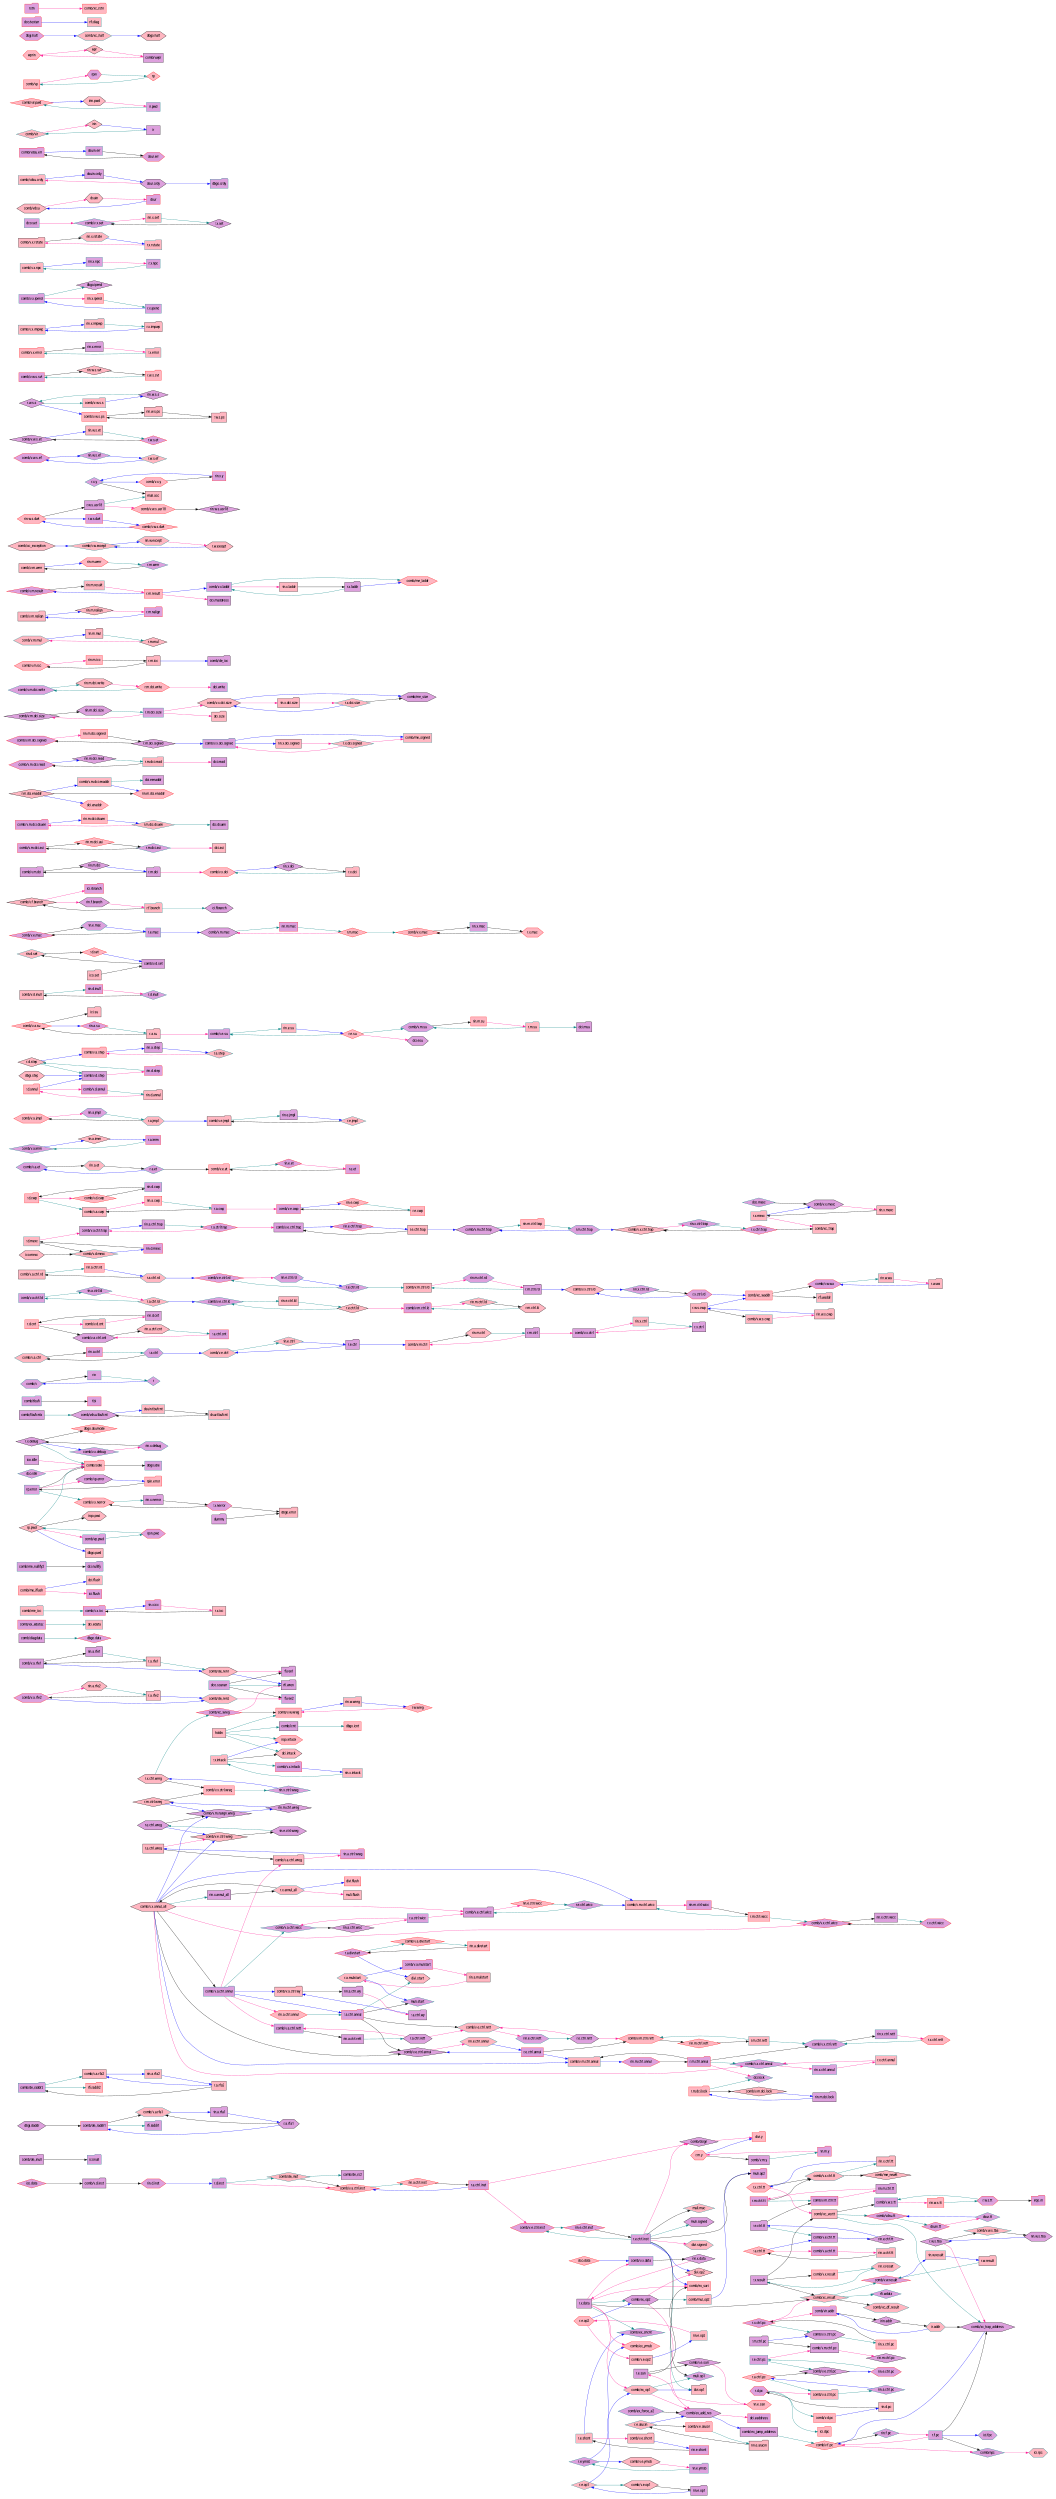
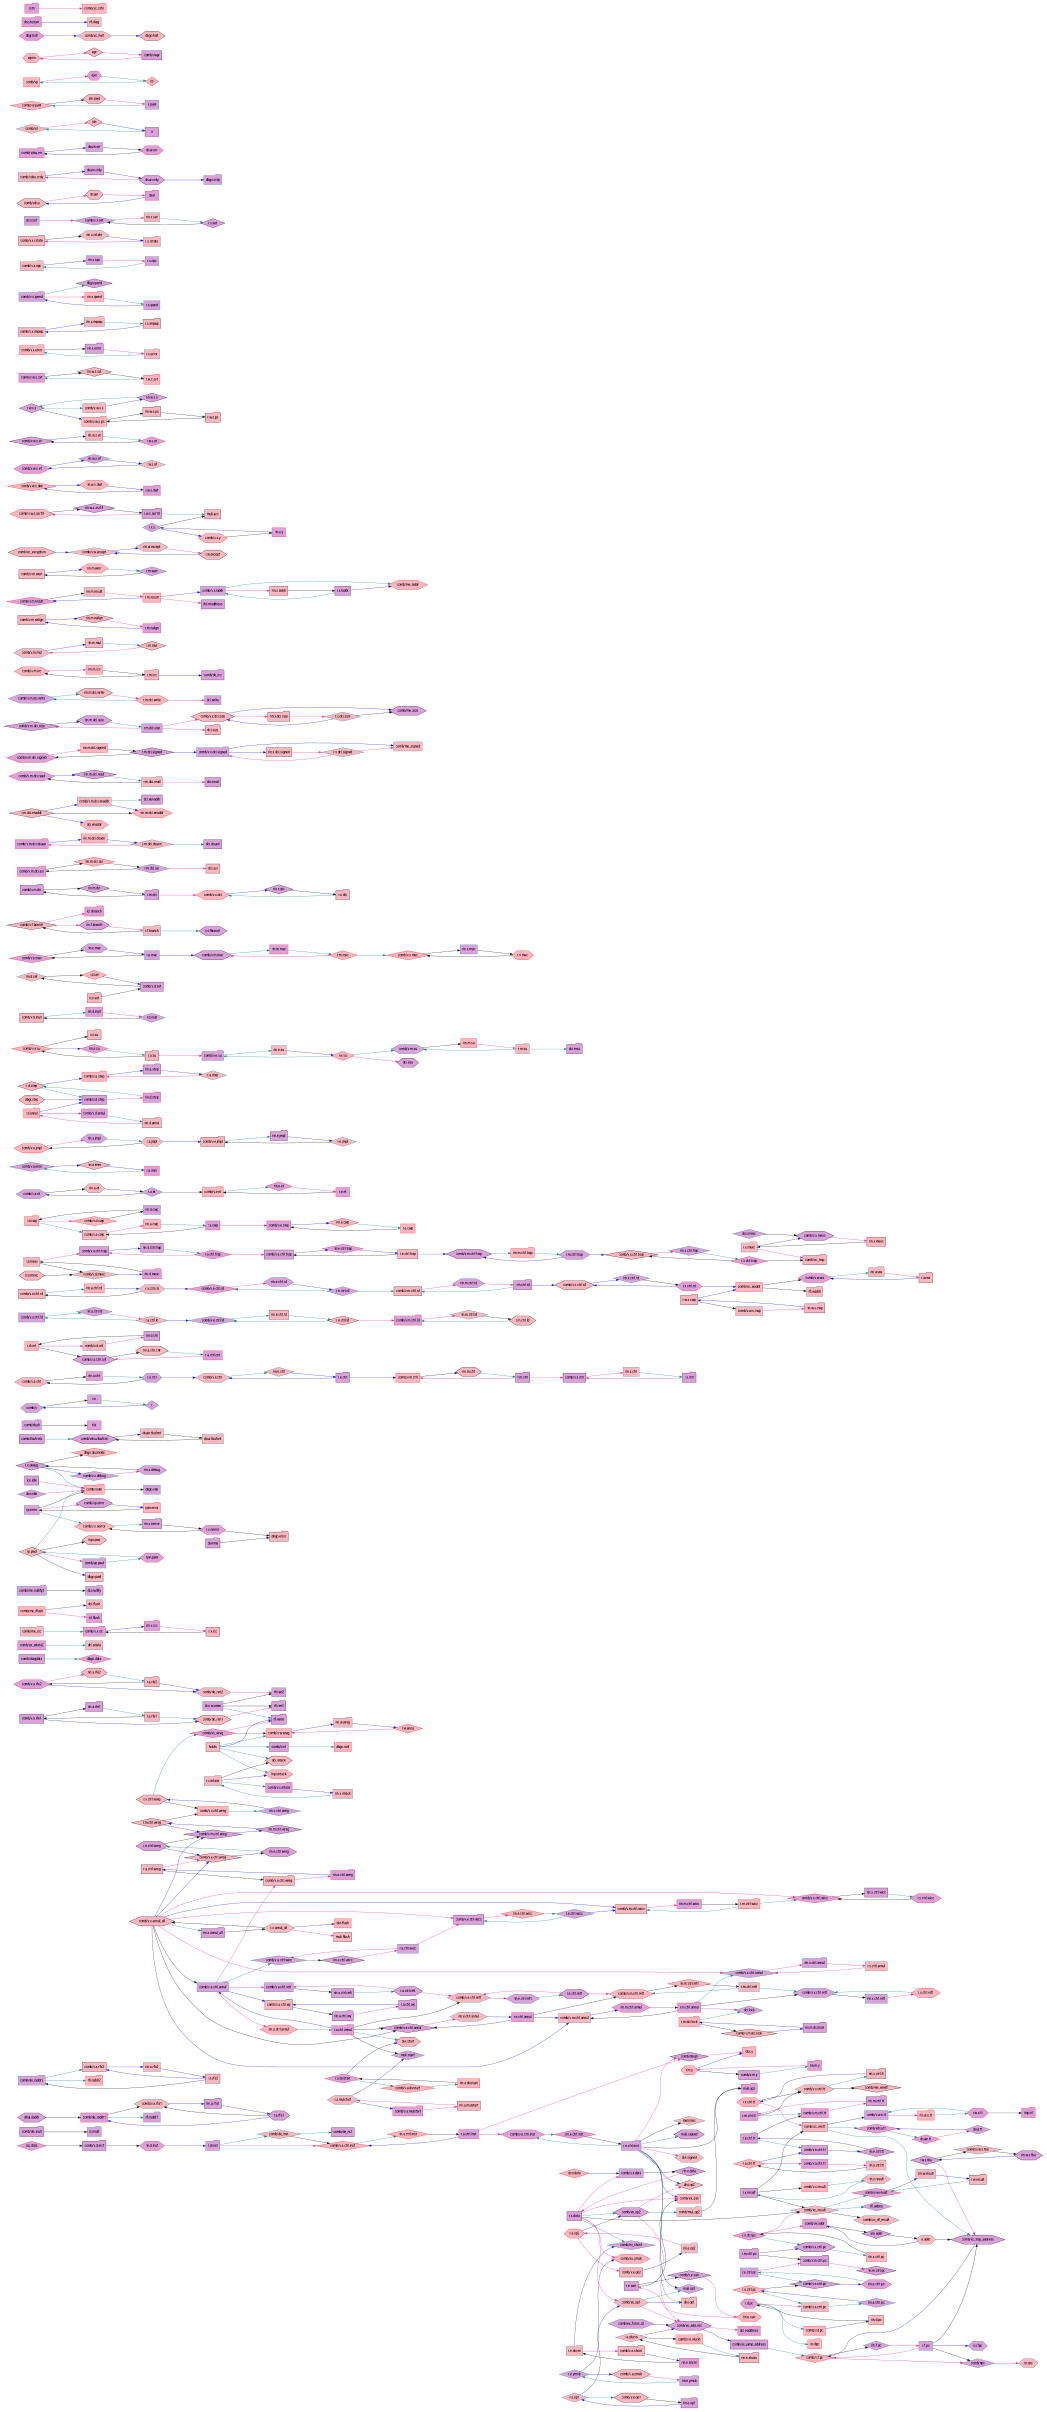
edge "rin.w.s.dwt" -> "r.w.s.asr18": now "rin.w.s.asr18" -> "r.w.s.asr18"
node "r.x.laddr": shape folder -> box
edge "comb/de_ren1" -> "rfi.wren": now "holdn" -> "rfi.wren"
node "comb/v.m.nalign.wreg": label "comb/v.m.nalign.wreg" -> "comb/v.m.ctrl.wreg"
edge "comb/v.a.ctrl.annul" -> "r.a.ctrl.annul": reversed
